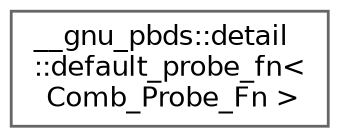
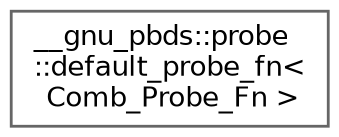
node "__gnu_pbds::detail ::default_probe_fn< Comb_Probe_Fn >": label "__gnu_pbds::detail ::default_probe_fn< Comb_Probe_Fn >" -> "__gnu_pbds::probe ::default_probe_fn< Comb_Probe_Fn >"
